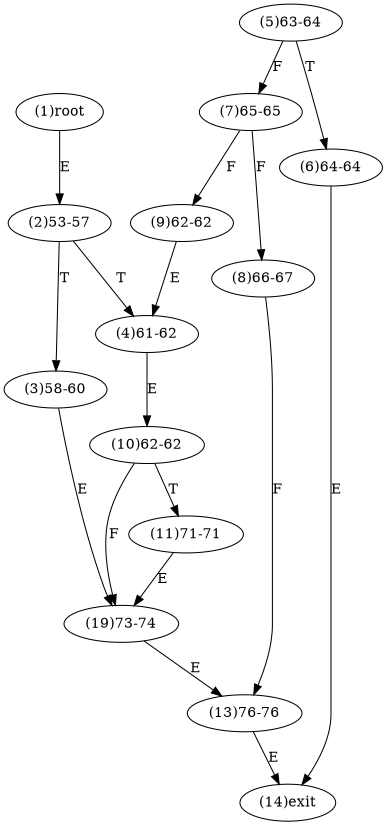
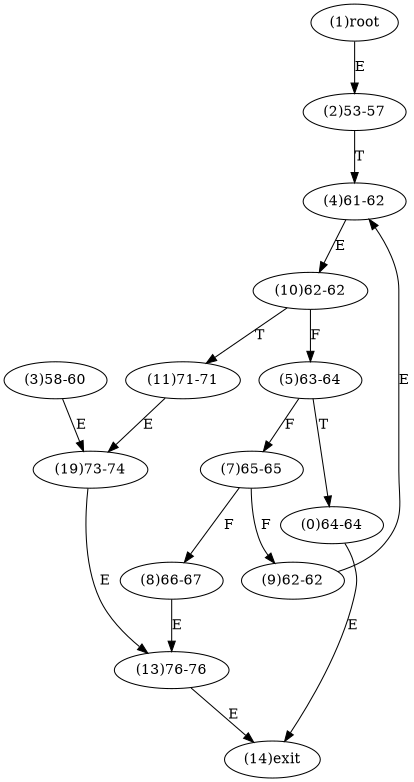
node "(6)64-64": label "(6)64-64" -> "(0)64-64"
edge "(2)53-57" -> "(3)58-60": removed, label "T"
edge "(8)66-67" -> "(13)76-76": label "F" -> "E"
edge "(10)62-62" -> "(19)73-74": now "(10)62-62" -> "(5)63-64"
